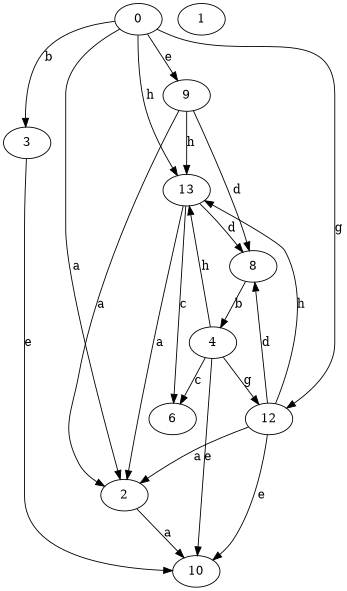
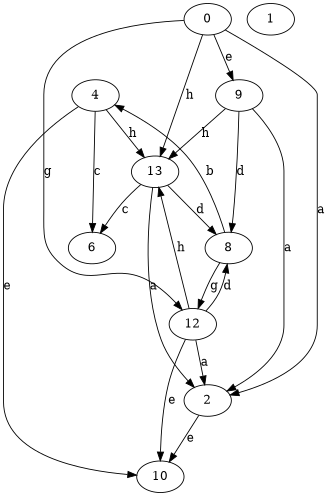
node "3": removed
edge "4" -> "12": now "8" -> "12"
edge "2" -> "10": label "a" -> "e"
